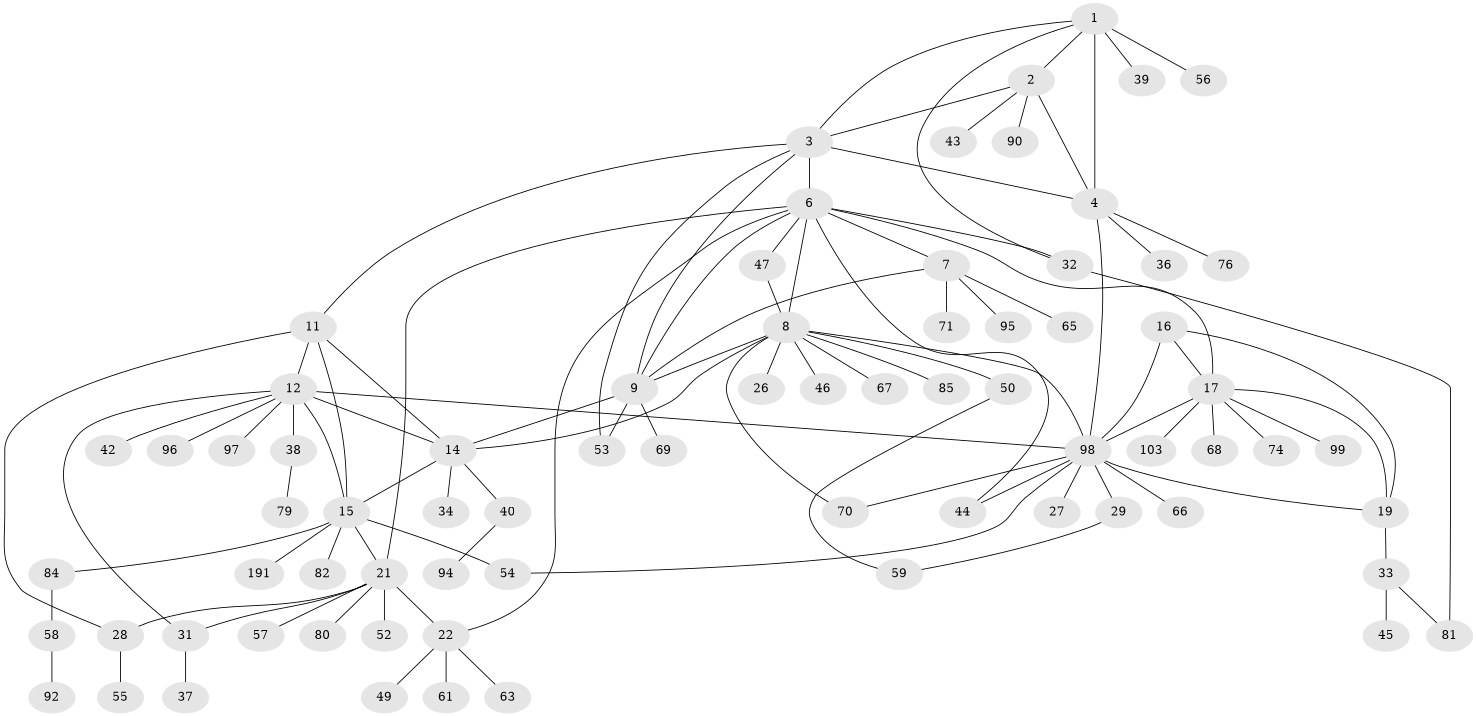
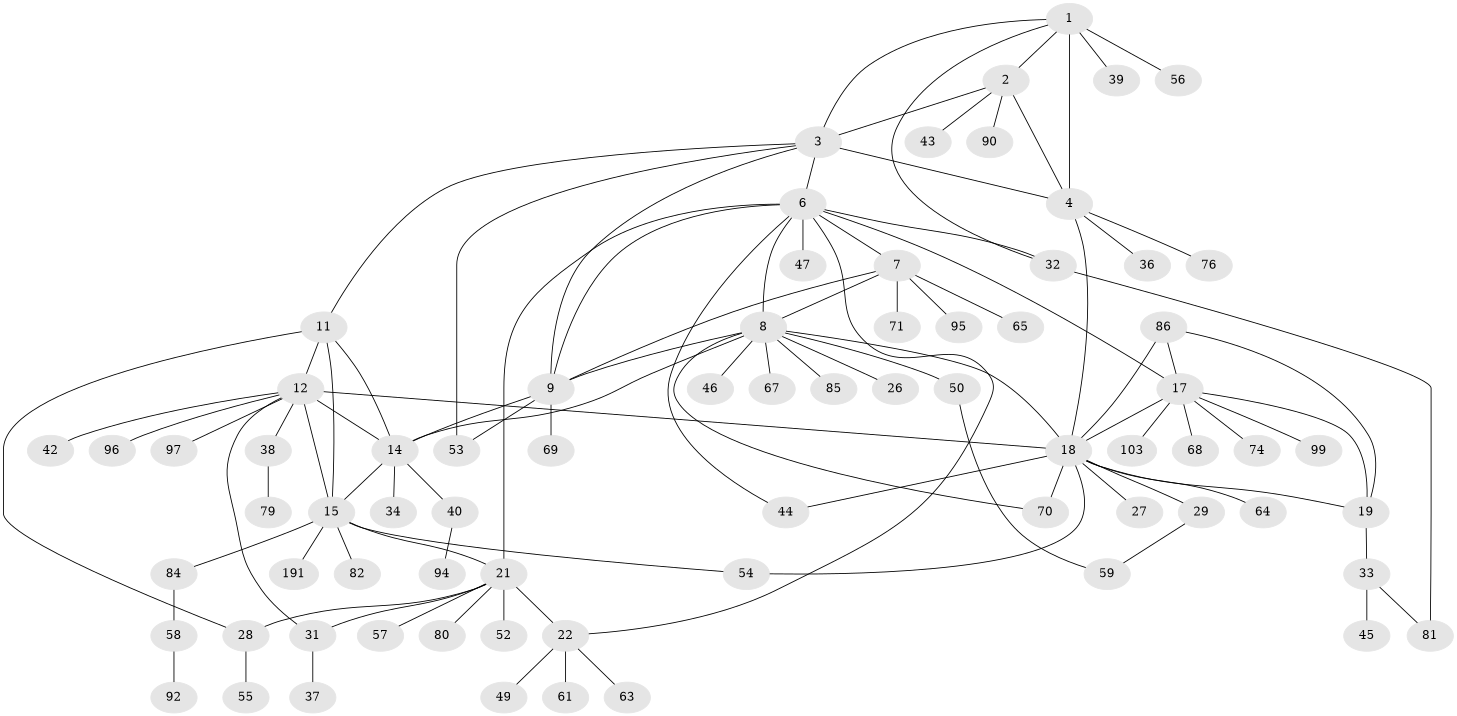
edge "47" -- "8": now "7" -- "8"
node "16": label "16" -> "86"
node "98": label "98" -> "18"
node "66": label "66" -> "64"
